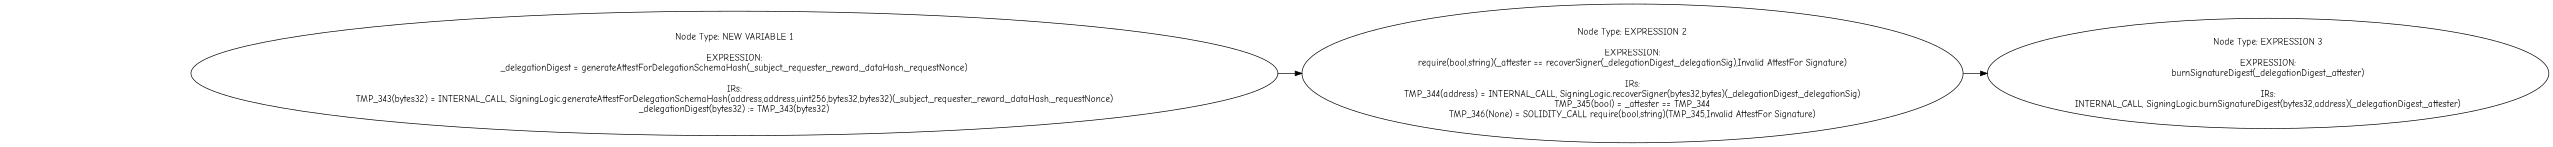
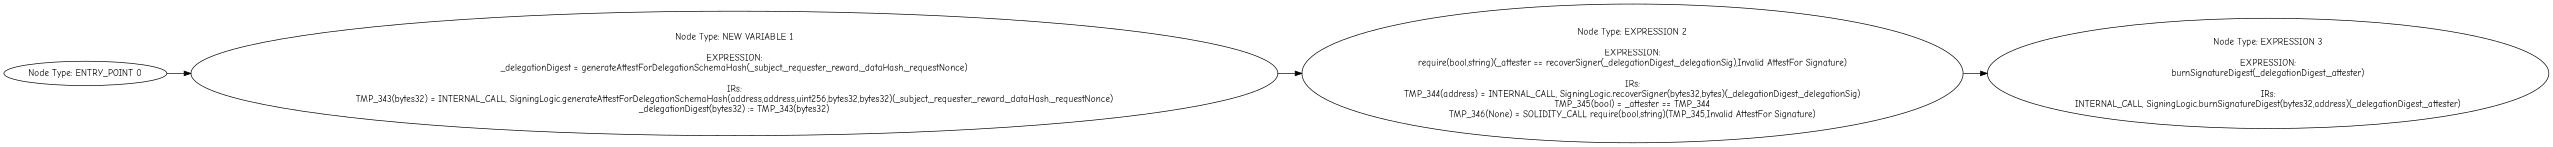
node "Node Type: ENTRY_POINT 0": added
